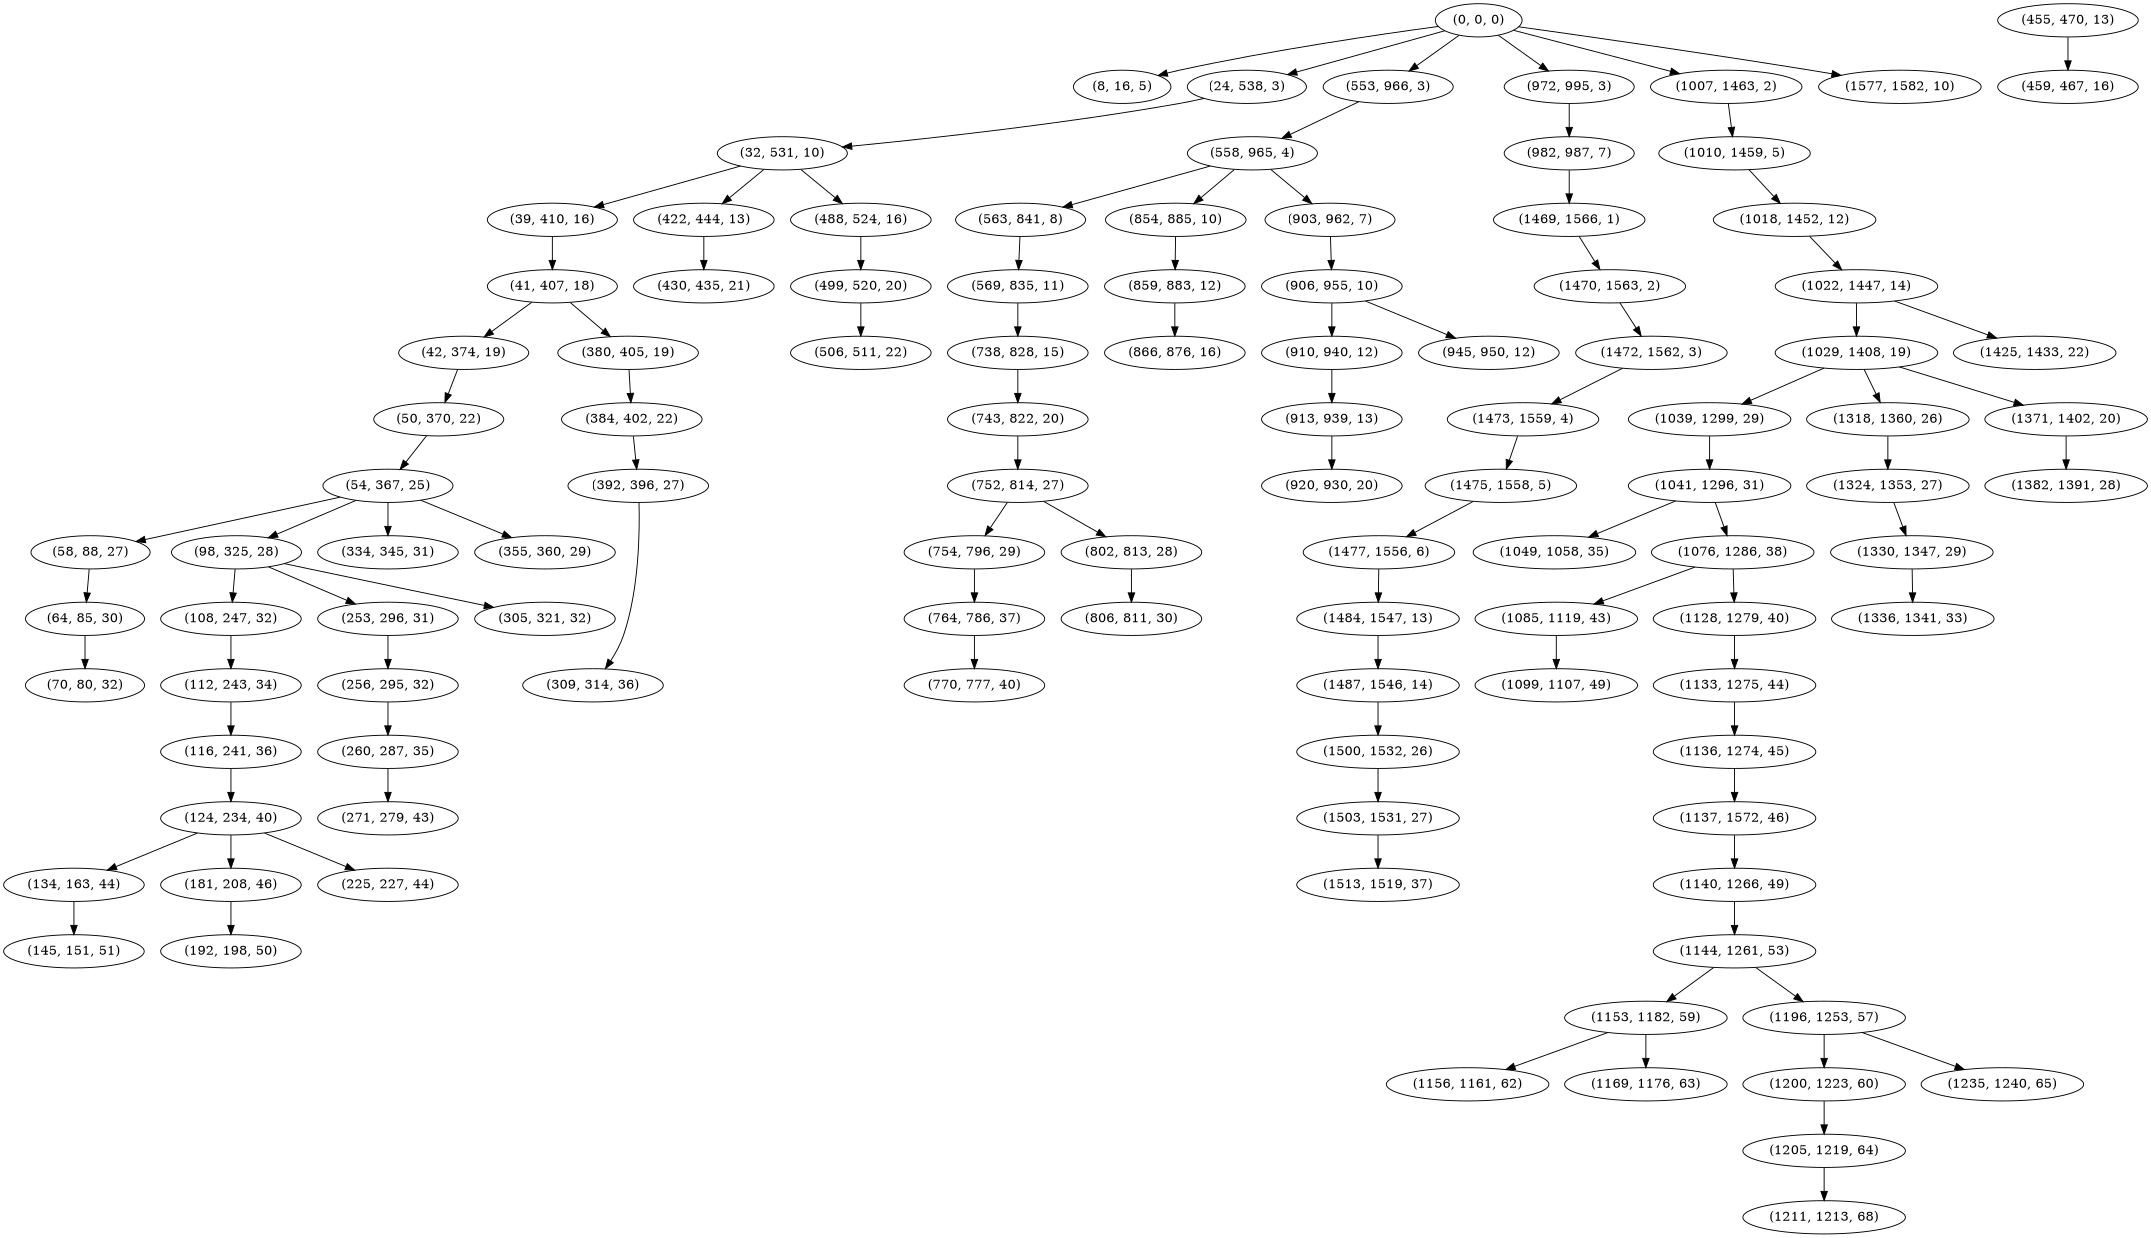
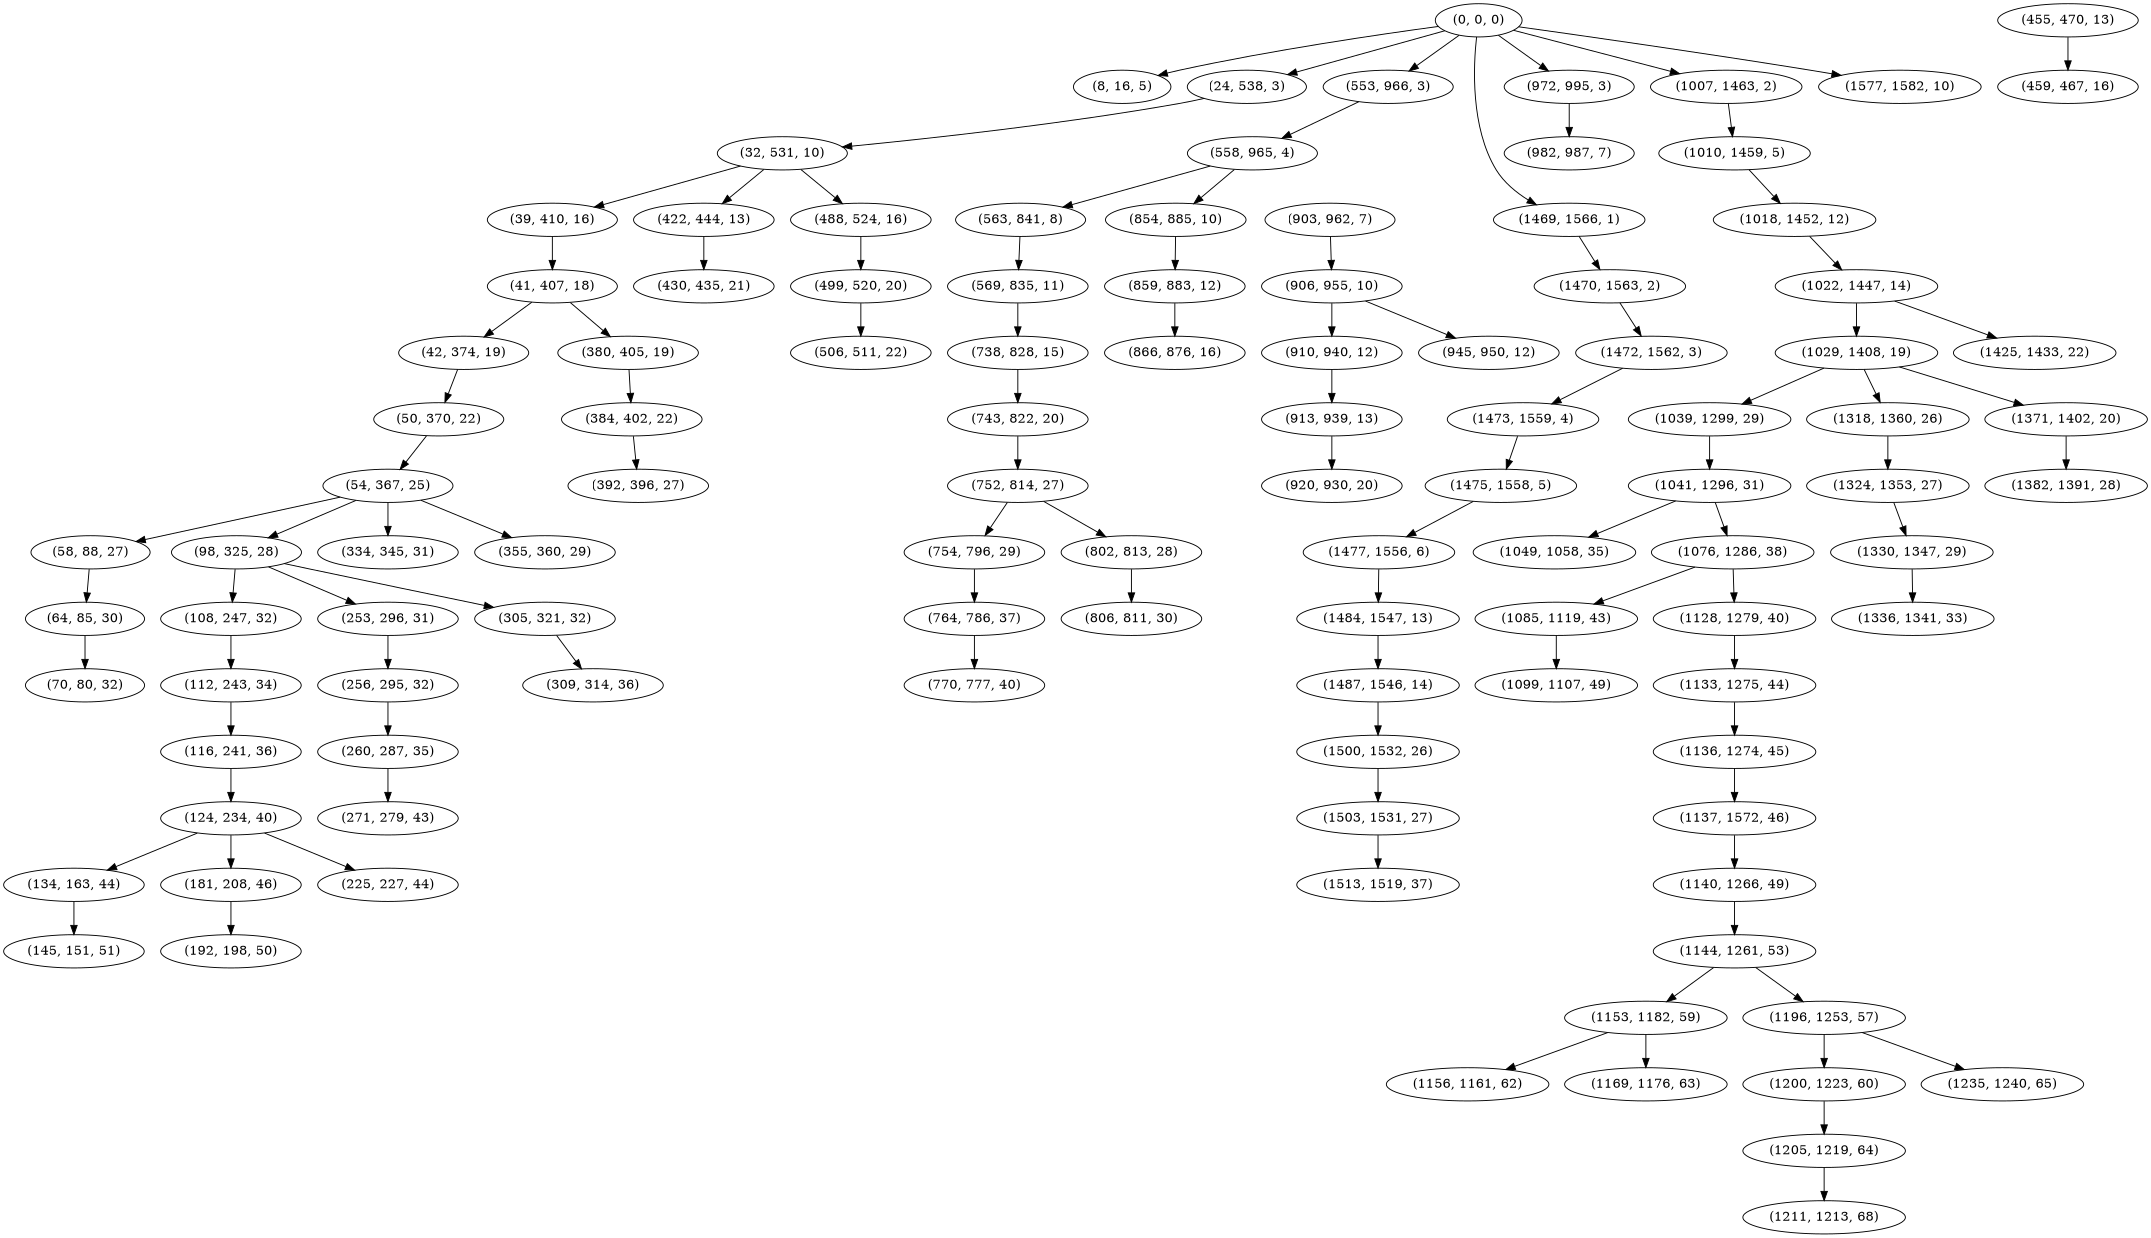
edge "(982, 987, 7)" -> "(1469, 1566, 1)": now "(0, 0, 0)" -> "(1469, 1566, 1)"
edge "(558, 965, 4)" -> "(903, 962, 7)": removed
edge "(392, 396, 27)" -> "(309, 314, 36)": now "(305, 321, 32)" -> "(309, 314, 36)"
